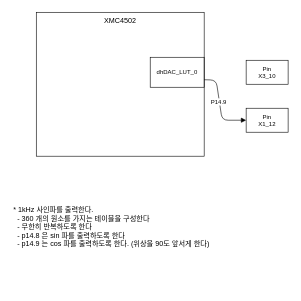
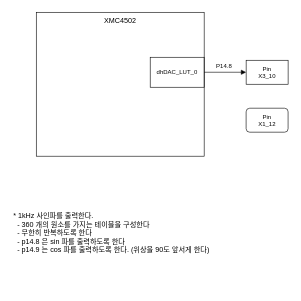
edge "dhDAC_LUT_0" -> "Pin X3_10": added, label "P14.8"
edge "dhDAC_LUT_0" -> "Pin X1_12": removed, label "P14.9"
node "Pin X1_12": shape rectangle -> rounded rectangle
node "* 1kHz 사인파를 출력한다. - 360 개의 원소를 가지는 테이블을 구성한다 - 무한히 반복하도록 한다 - p14.8 은 sin 파를 출력하도록 한다 - p14.9 는 cos 파를 출력하도록 한다. (위상을 90도 앞서게 한다)": moved (132, 231) -> (132, 237)
